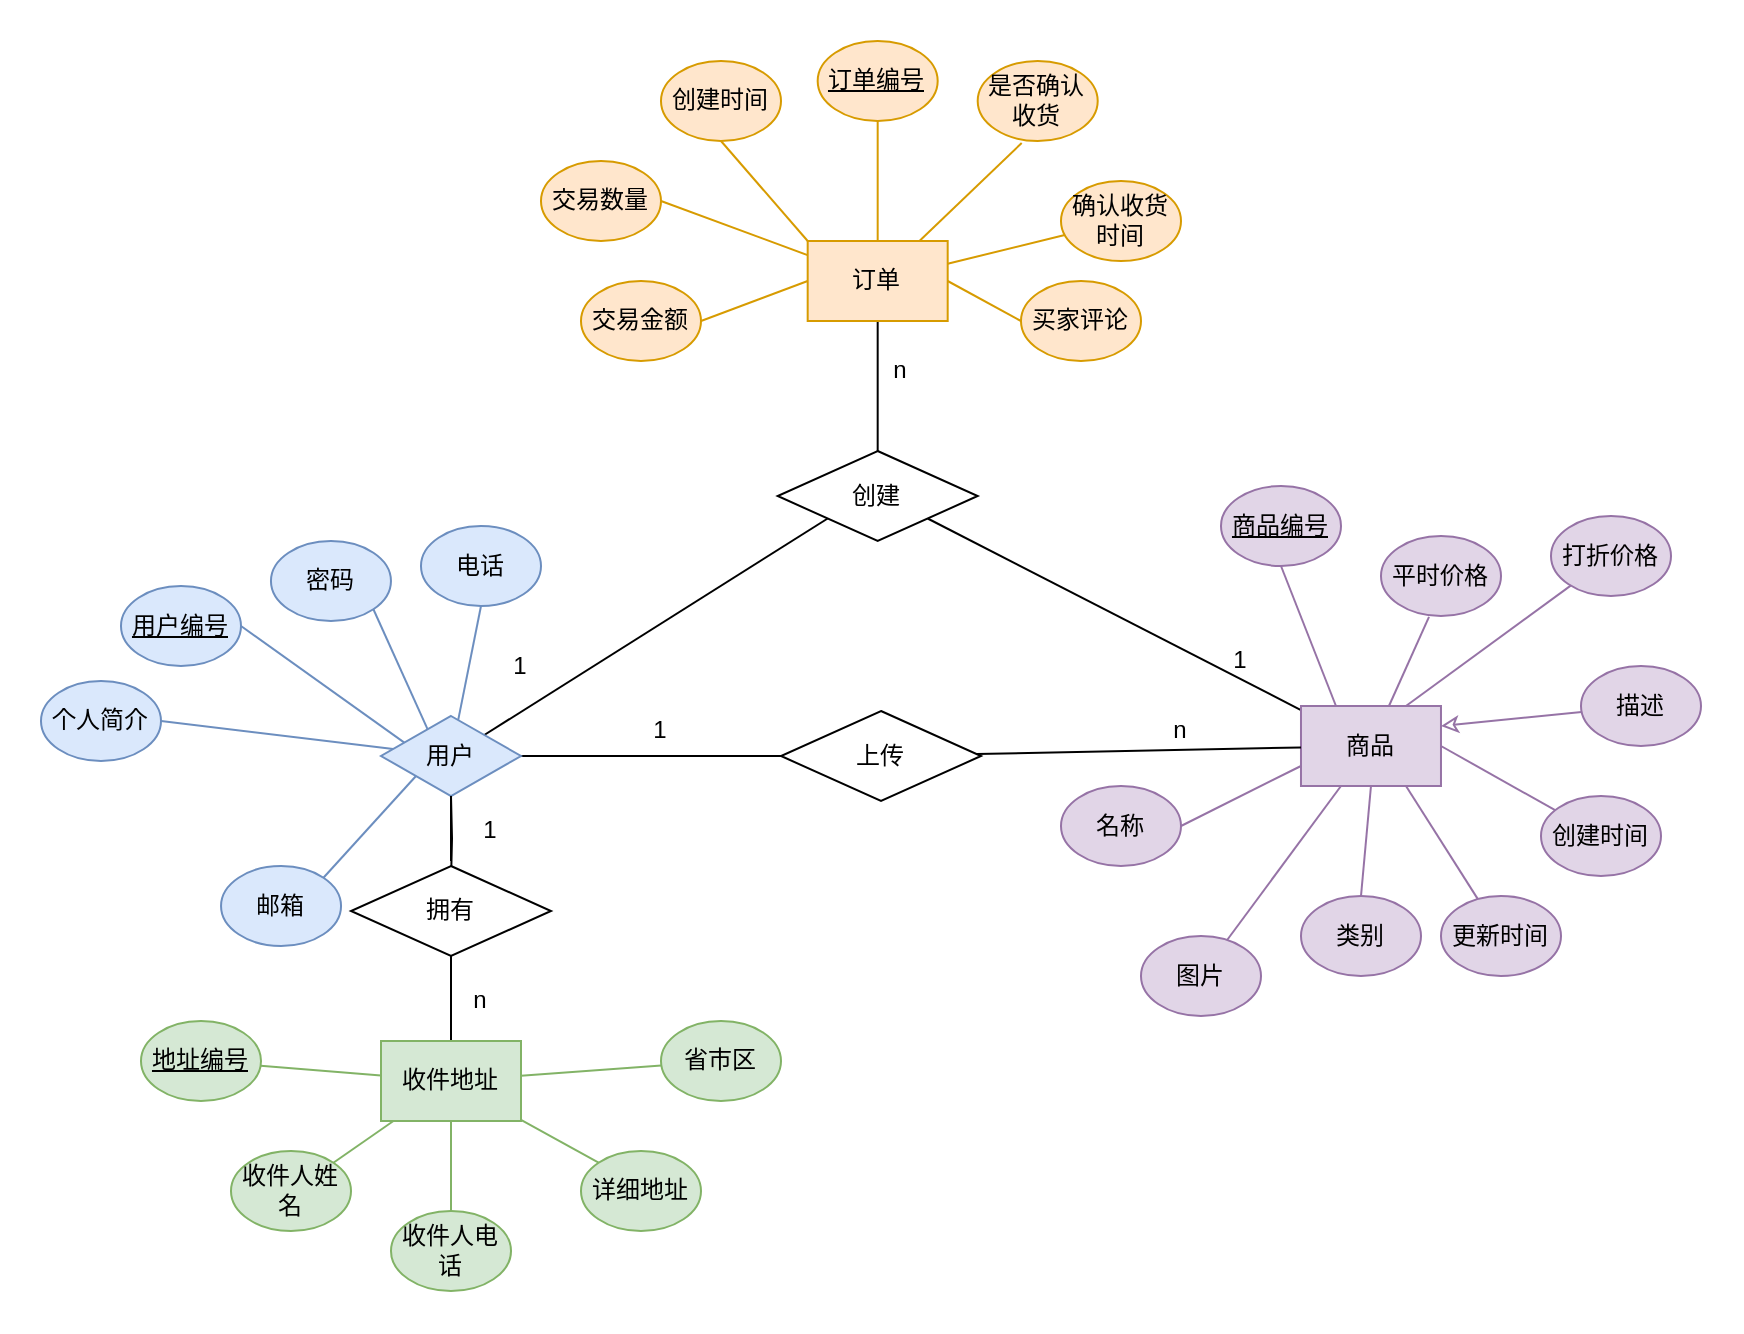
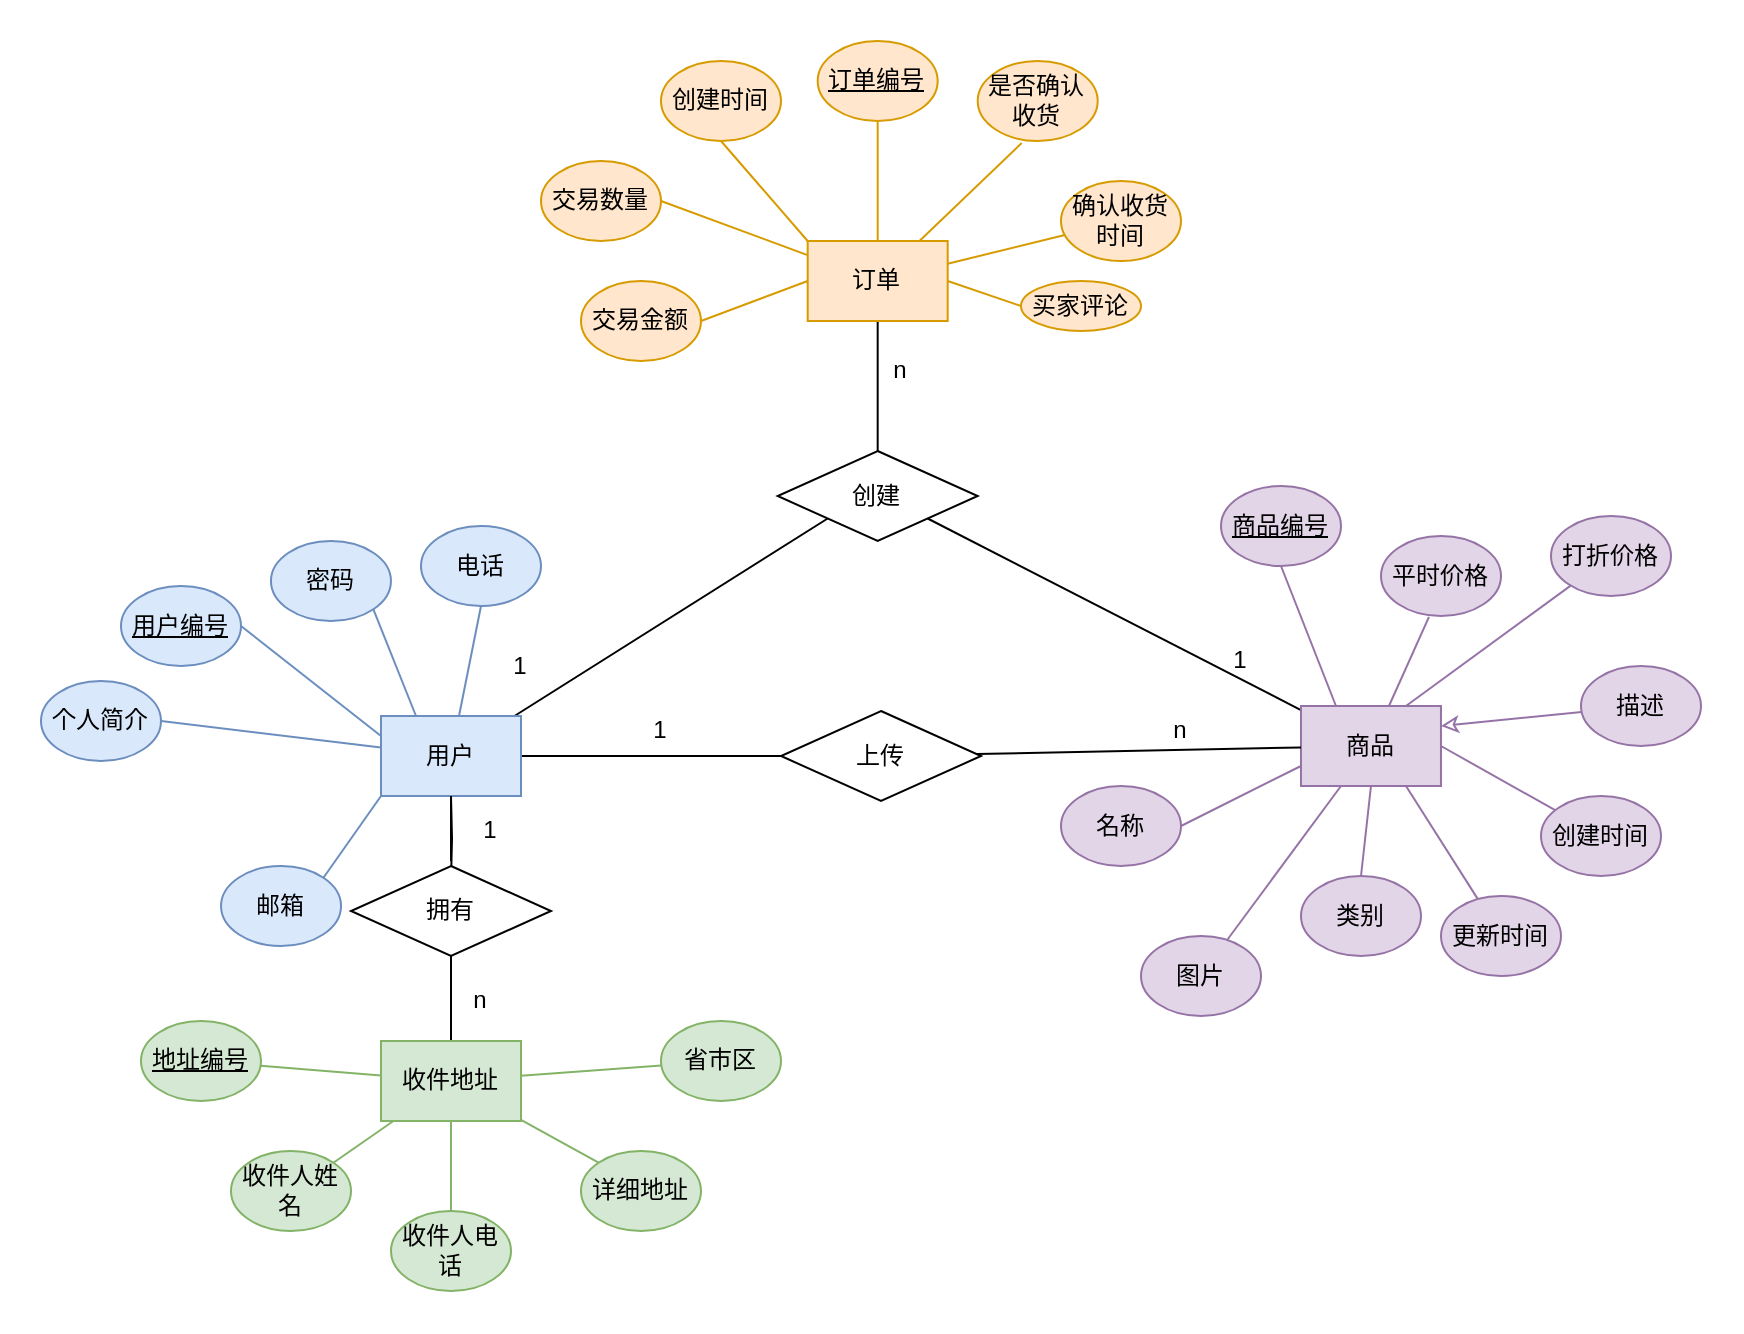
node "买家评论": size 120x80 -> 120x50
node "用户": shape diamond -> rectangle
node "类别": moved (1361, 936) -> (1361, 916)
